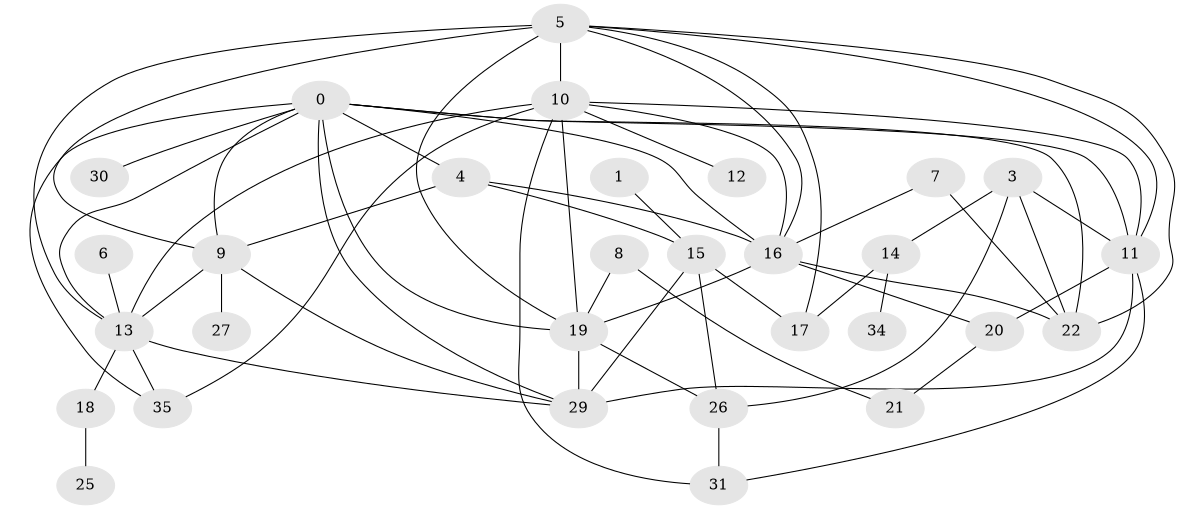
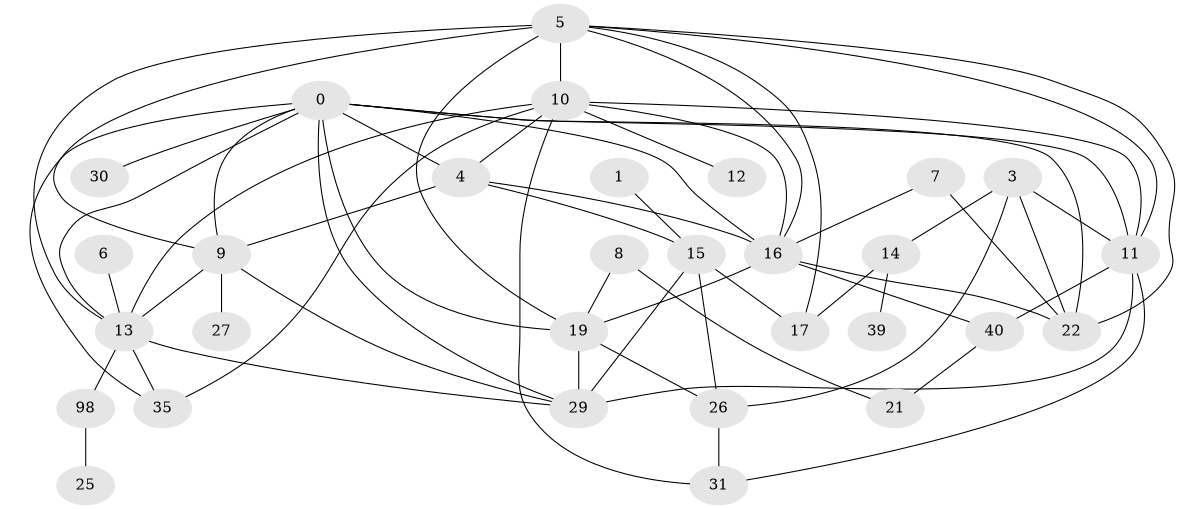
edge "10" -- "19": now "10" -- "4"
node "34": label "34" -> "39"
node "20": label "20" -> "40"
node "18": label "18" -> "98"
